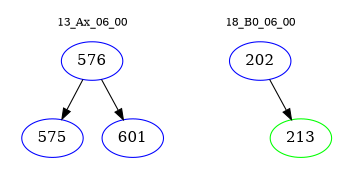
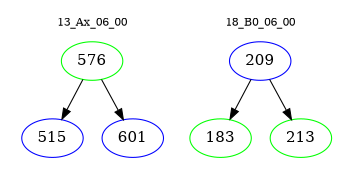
node "576": color blue -> green
node "202": label "202" -> "209"
node "575": label "575" -> "515"
node "183": added
